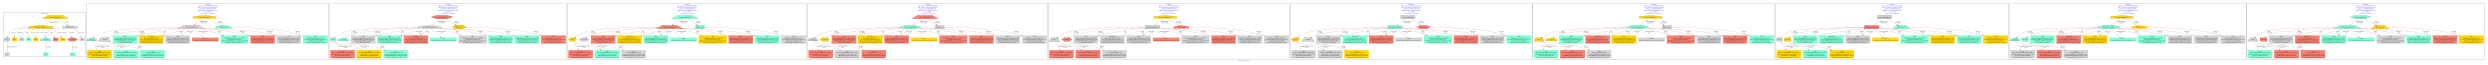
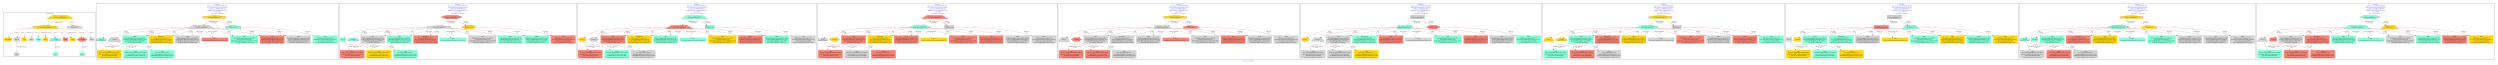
node "dateCreated": added
